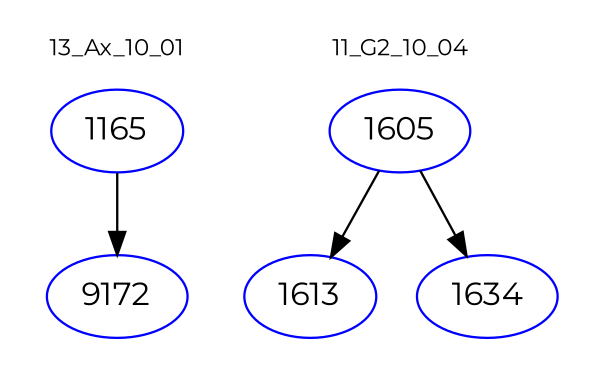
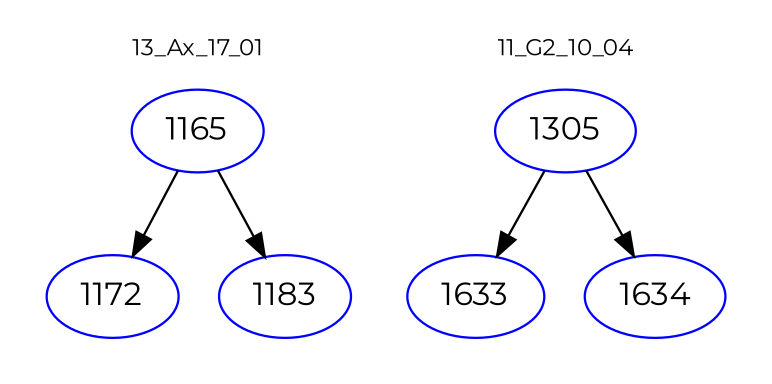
cluster "13_Ax_10_01": label "13_Ax_10_01" -> "13_Ax_17_01"
node "1605": label "1605" -> "1305"
node "9172": label "9172" -> "1172"
node "1183": added
node "1613": label "1613" -> "1633"
